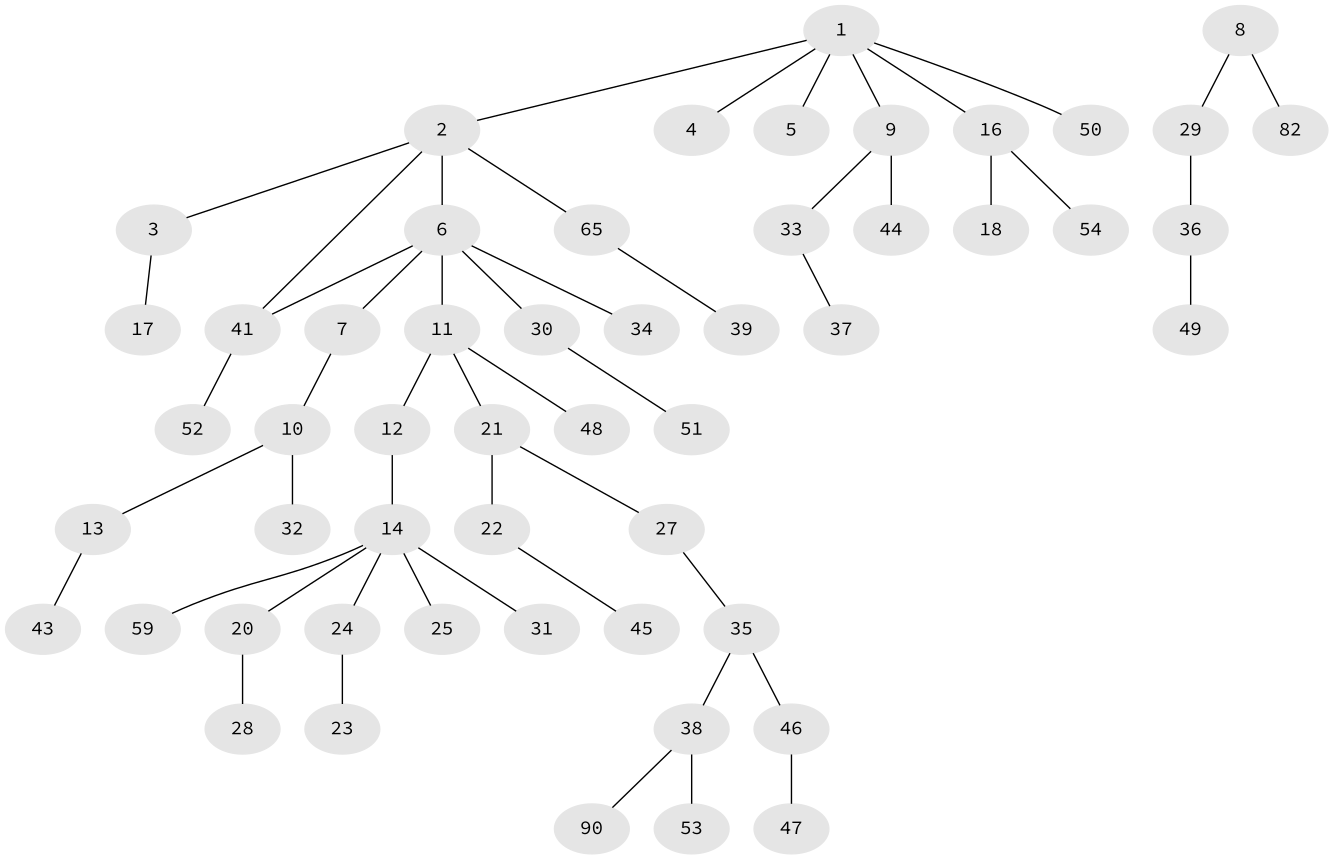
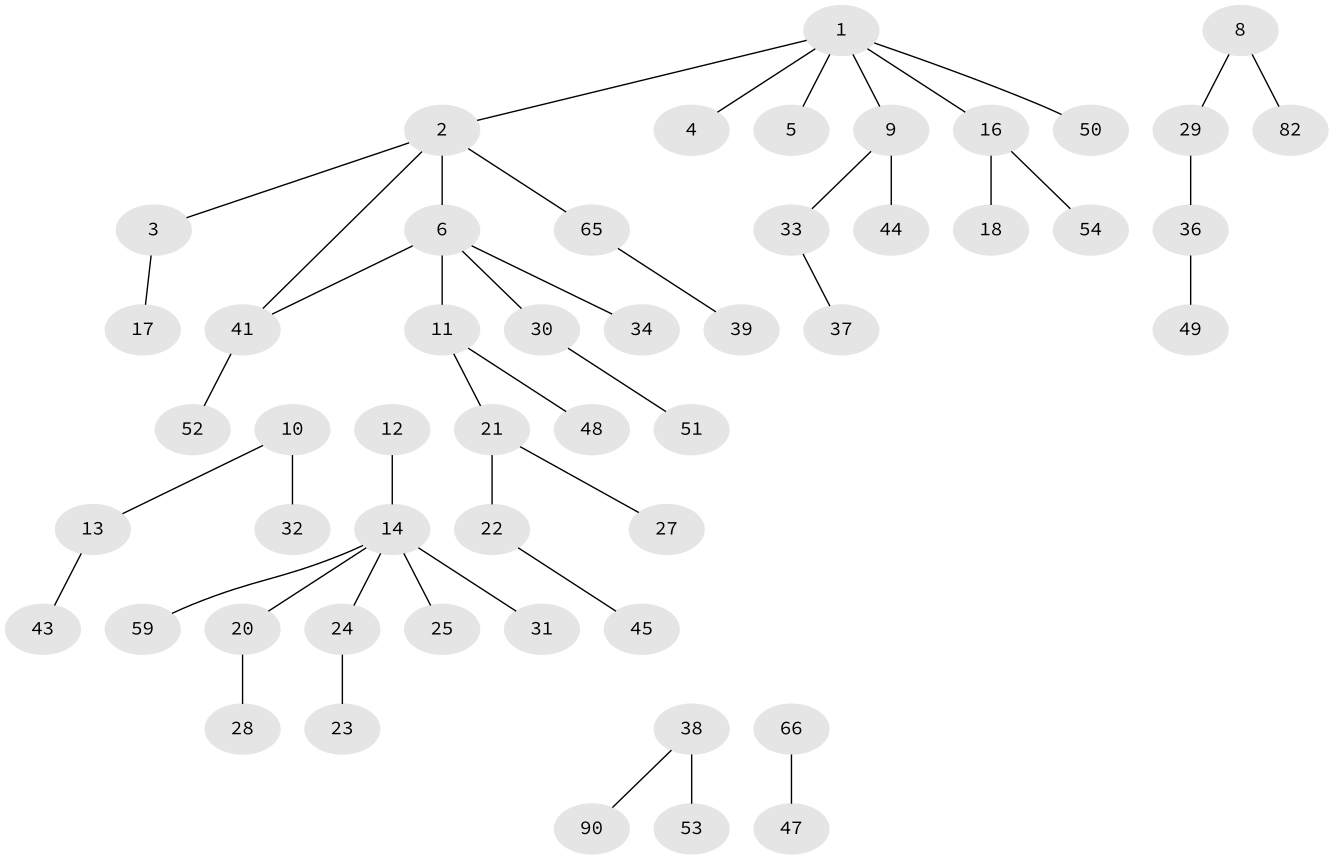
node "7": removed
edge "11" -- "12": removed
node "35": removed
node "46": label "46" -> "66"
